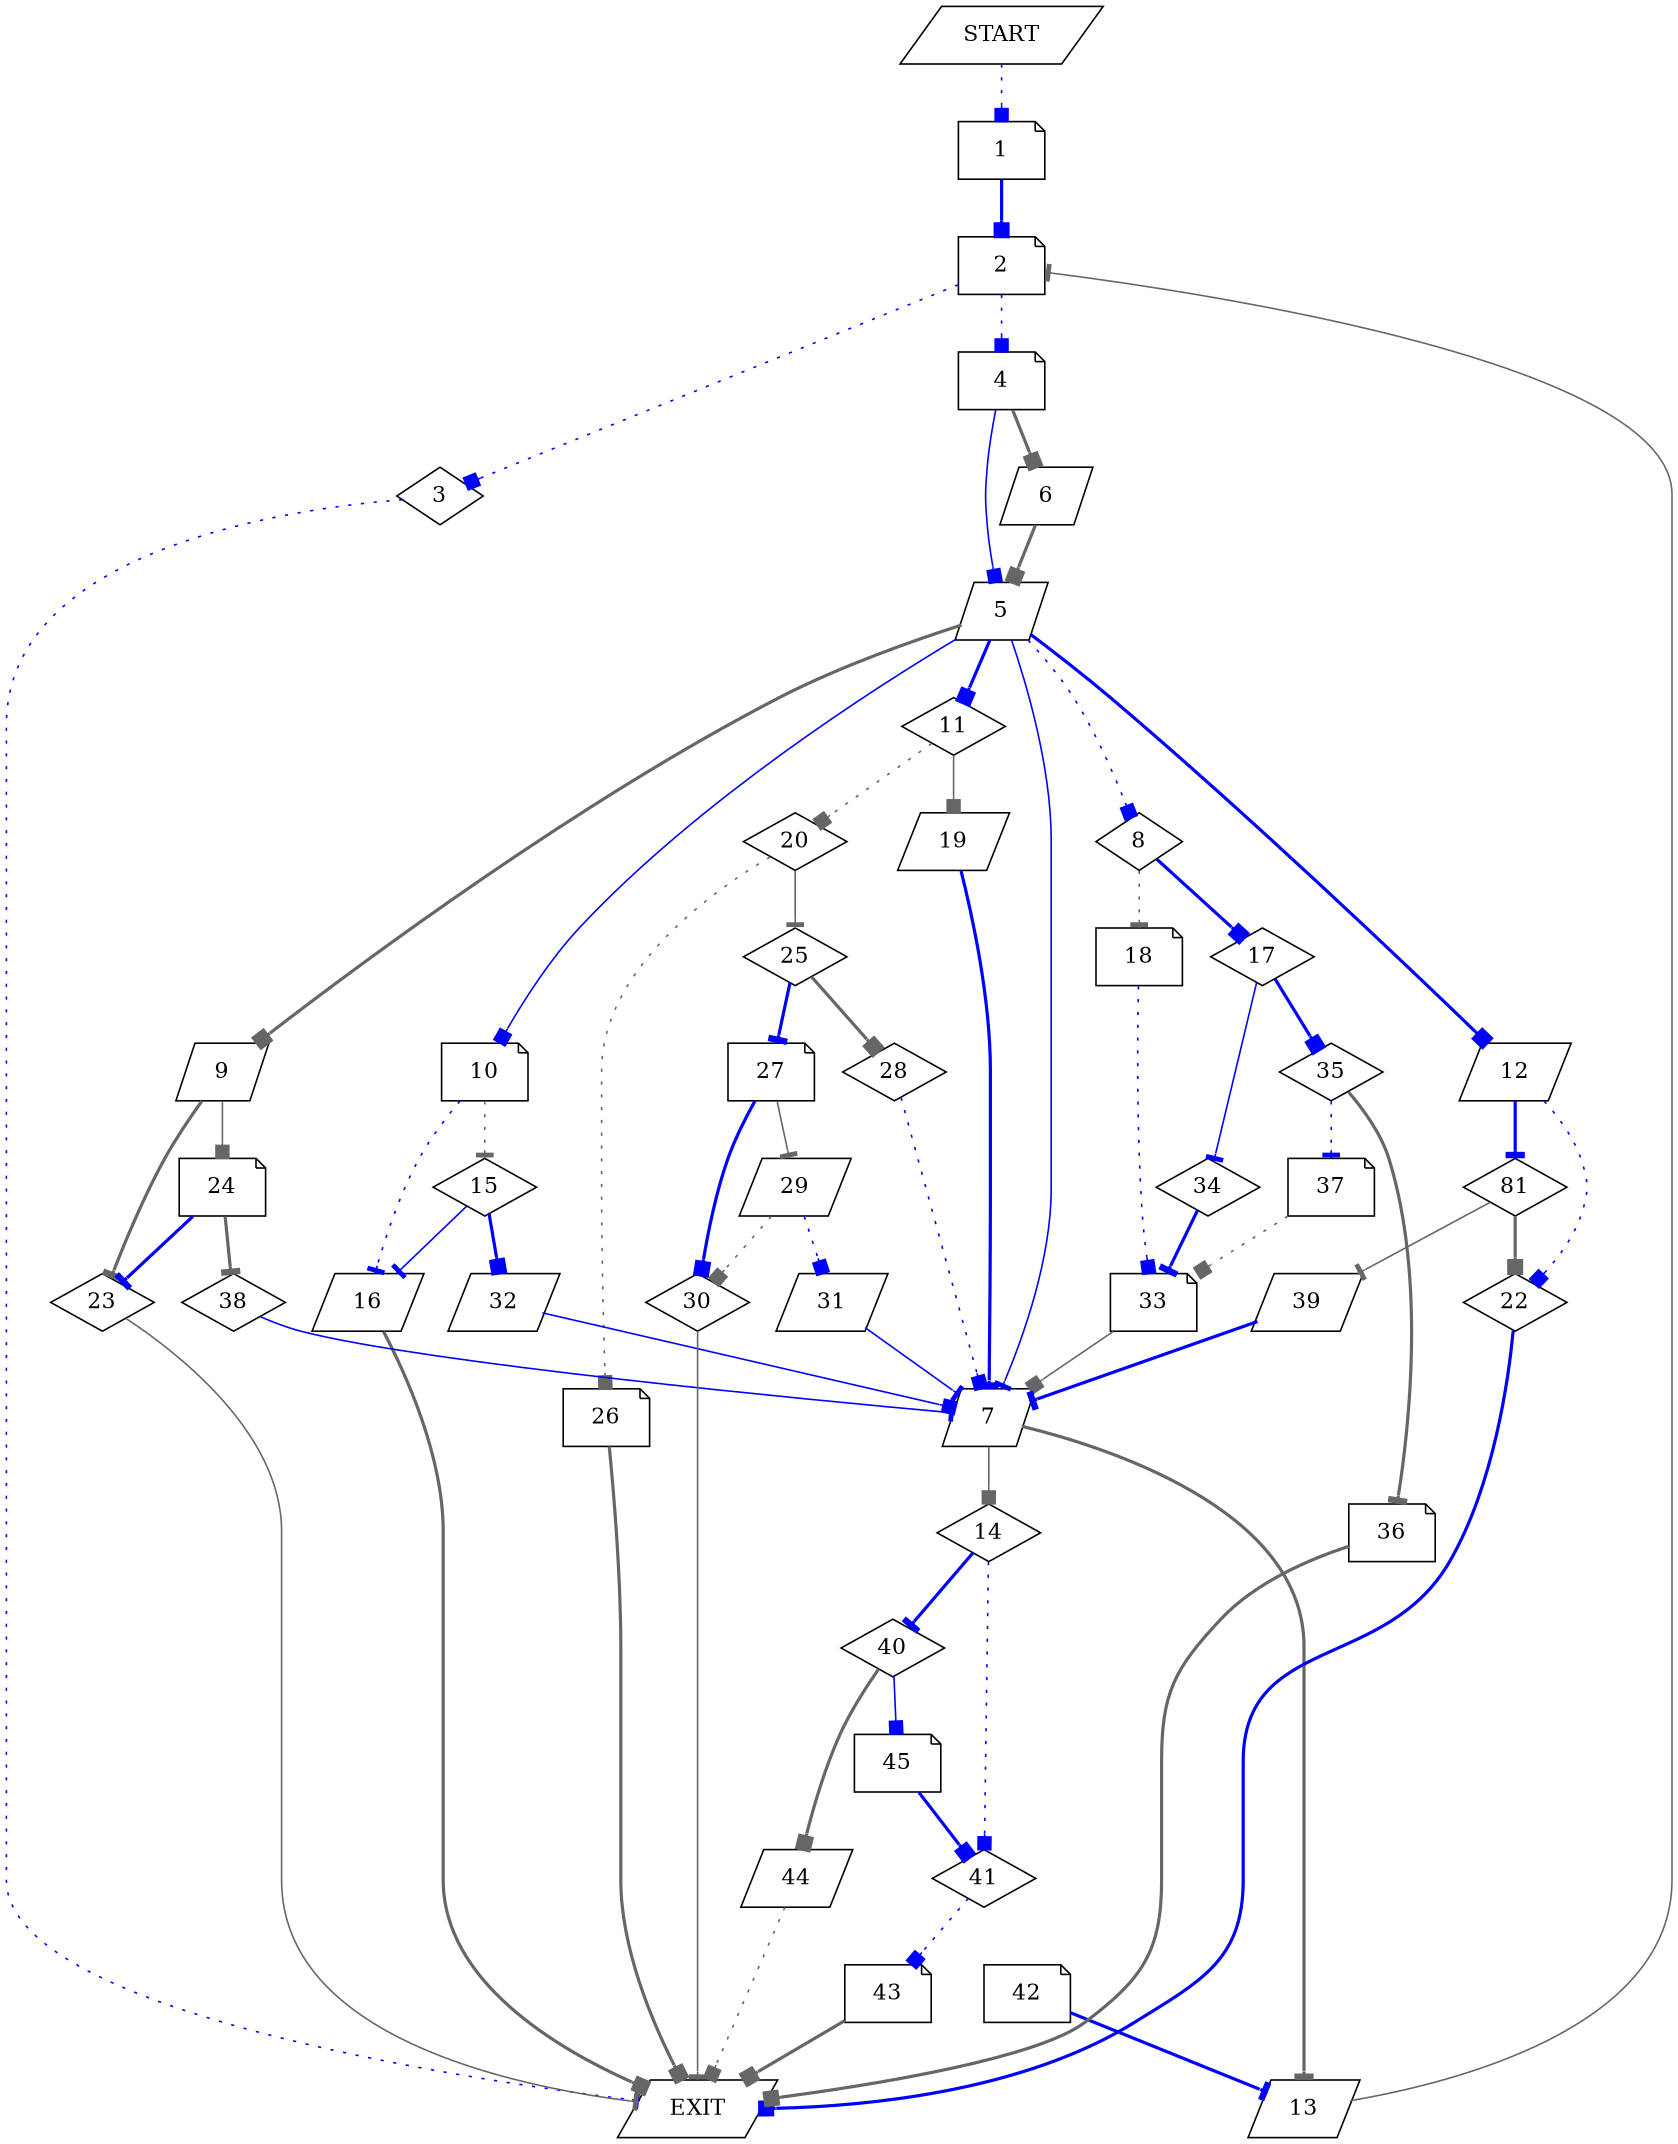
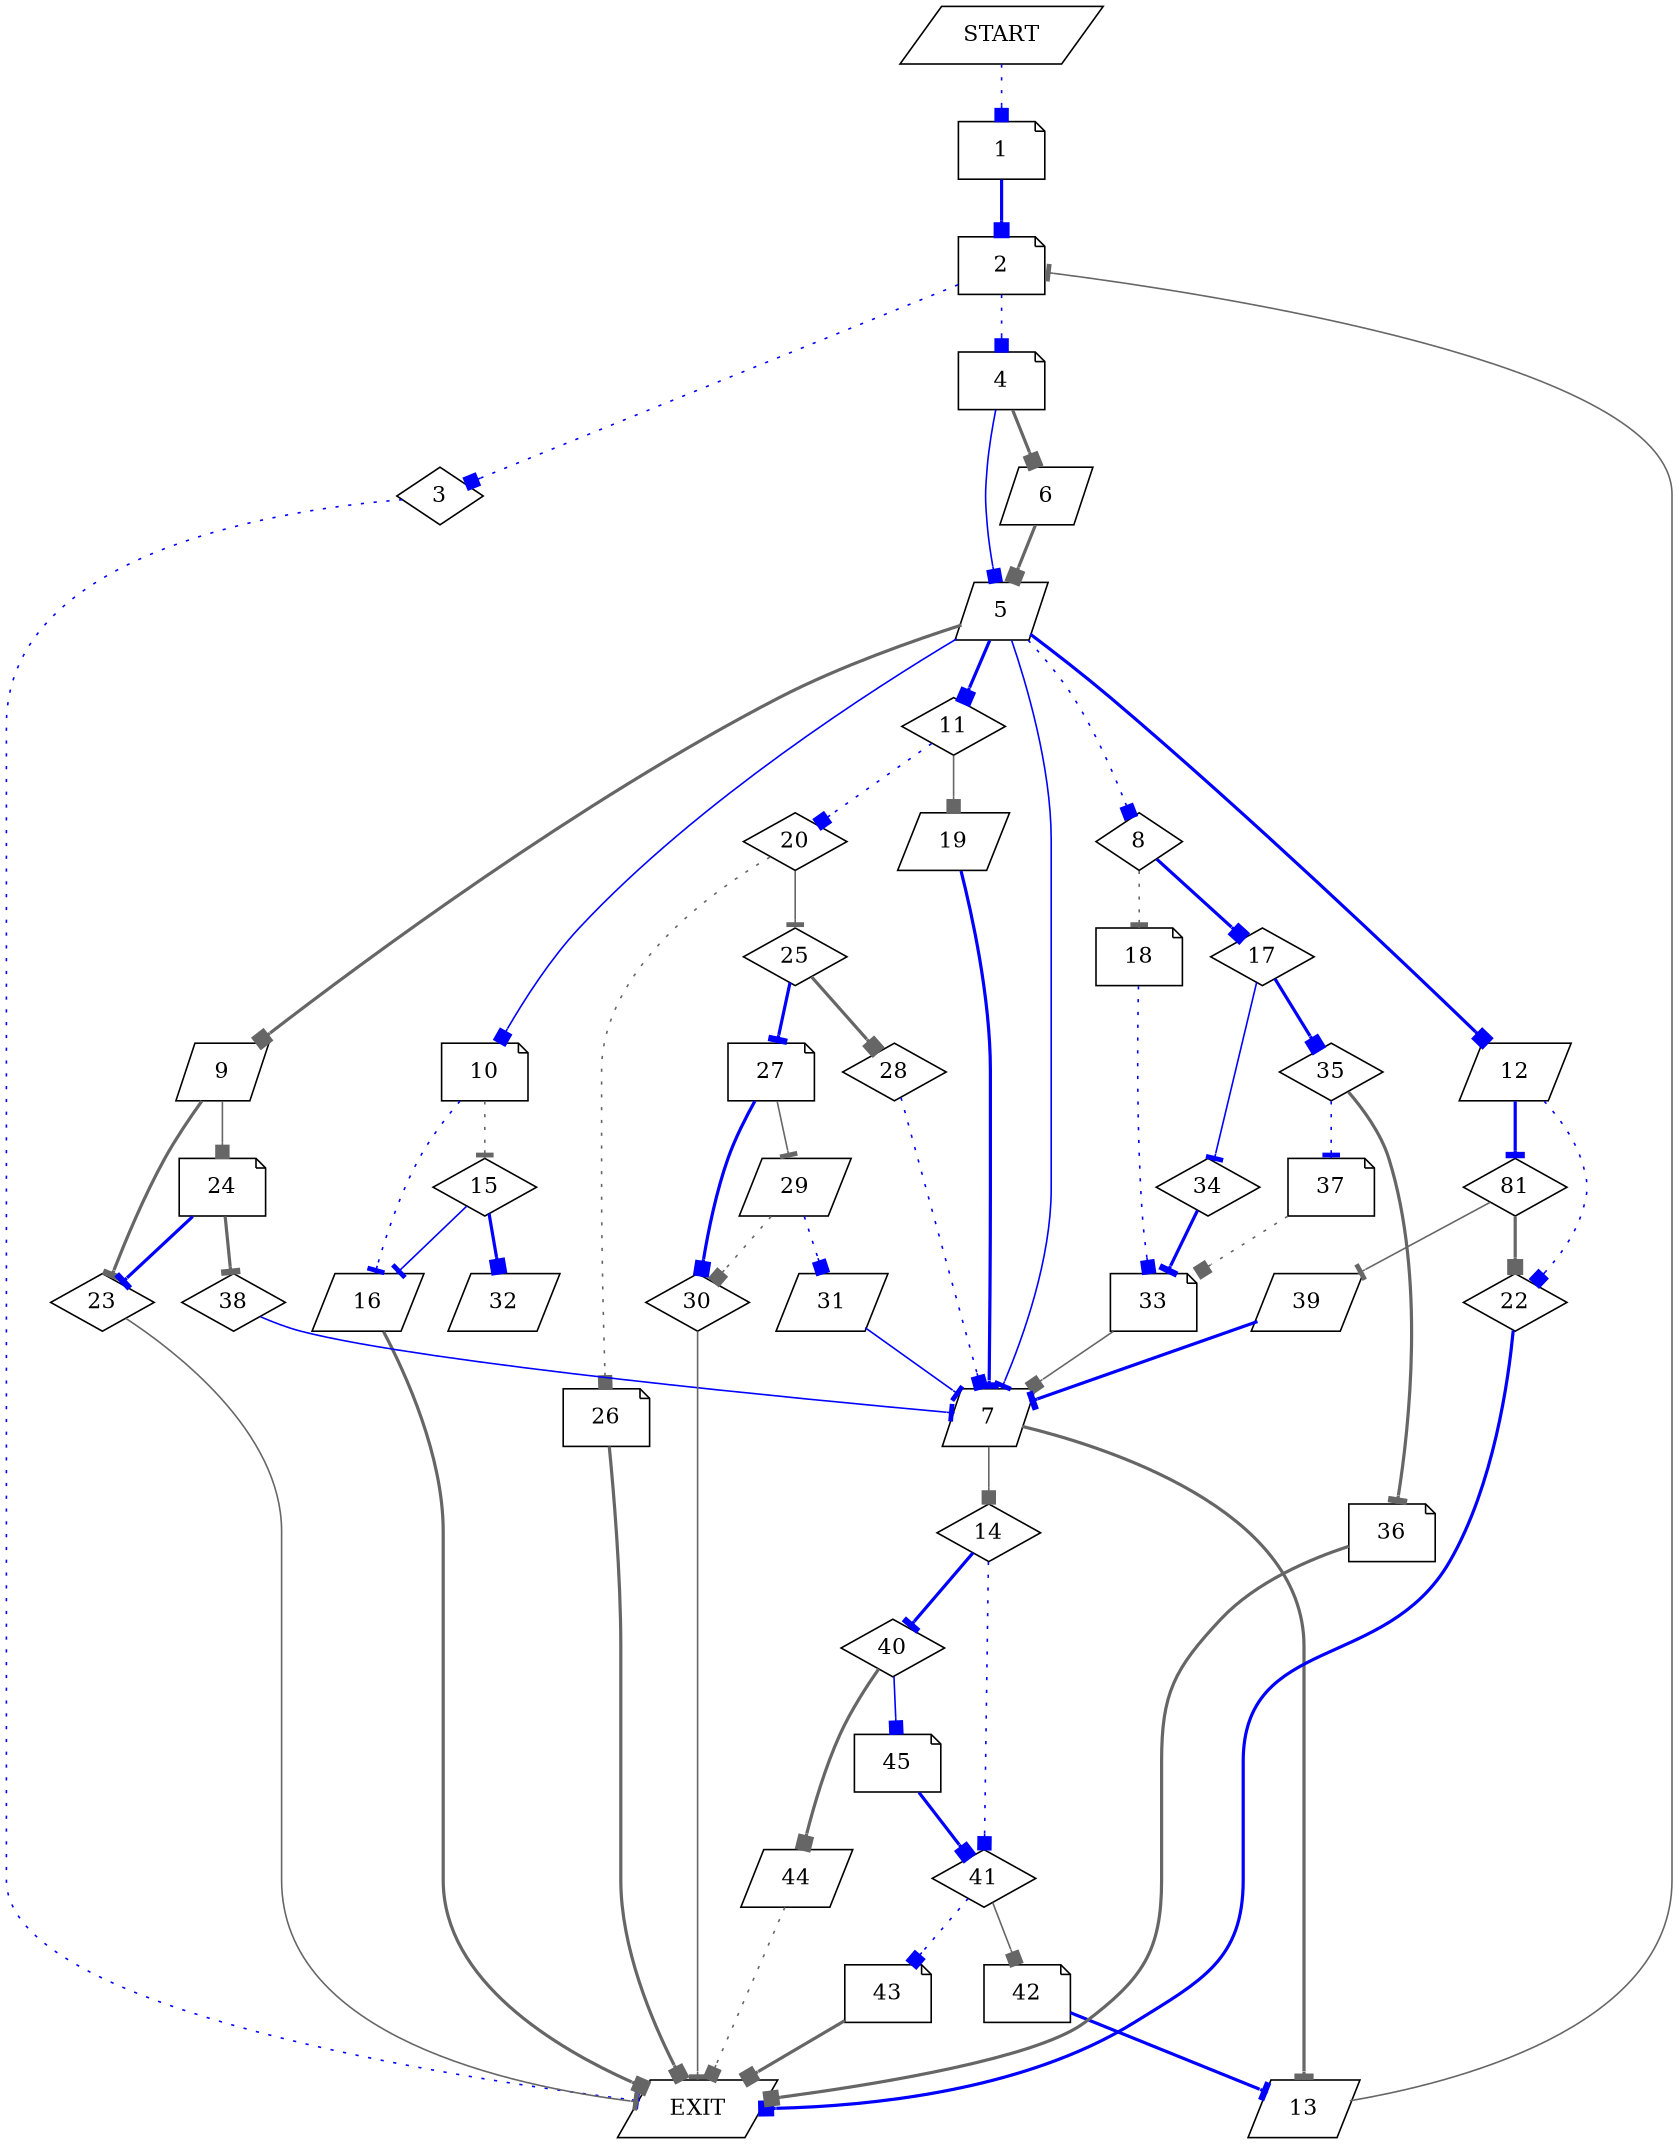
edge "11" -> "20": color gray40 -> blue
edge "32" -> "7": removed
edge "41" -> "42": added
